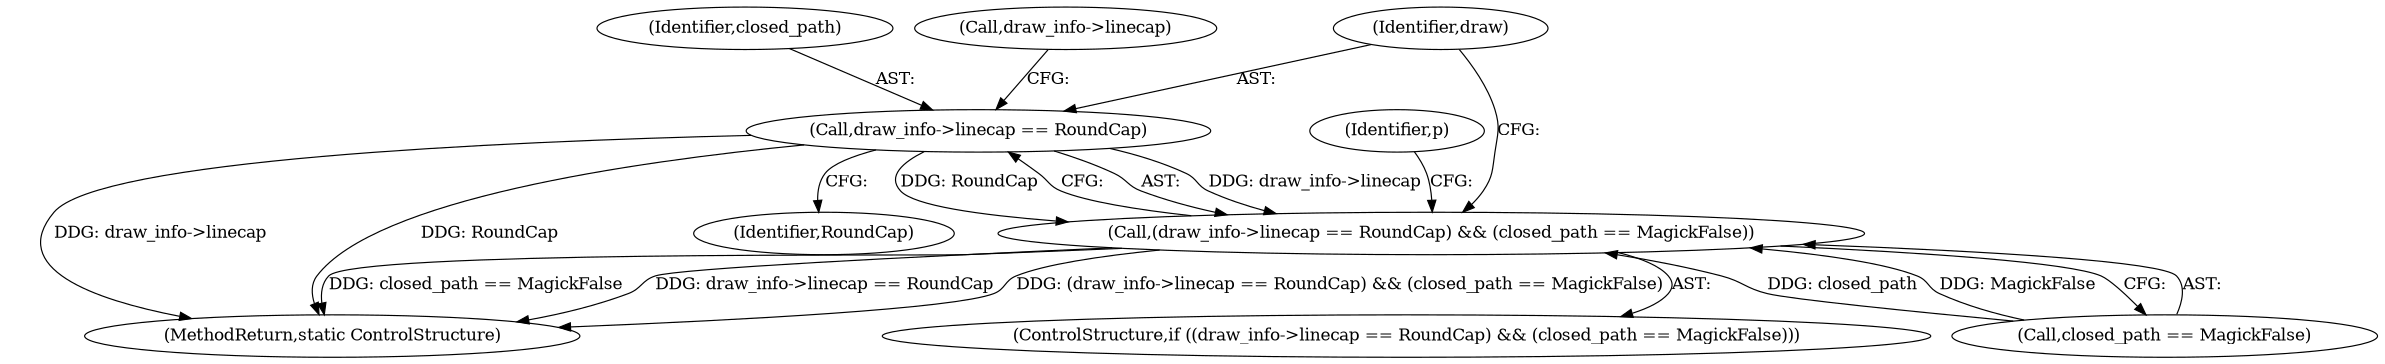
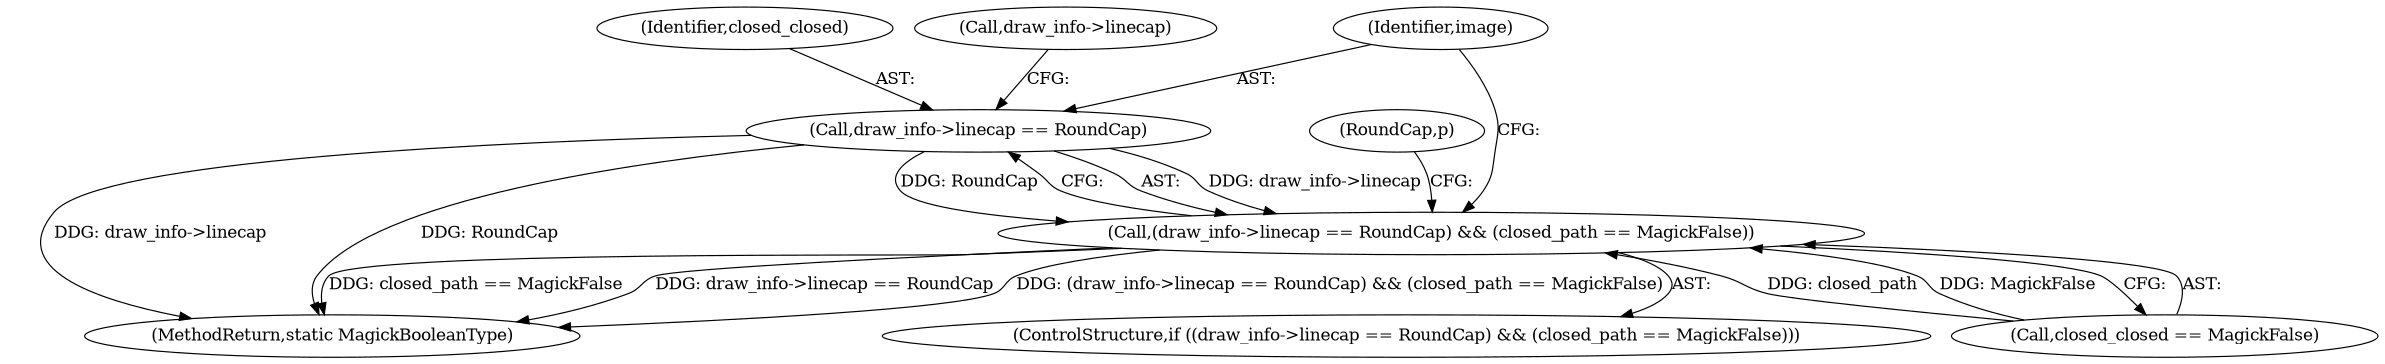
node "(Identifier,closed_path)": label "(Identifier,closed_path)" -> "(Identifier,closed_closed)"
node "(Identifier,draw)": label "(Identifier,draw)" -> "(Identifier,image)"
node "(Identifier,p)": label "(Identifier,p)" -> "(RoundCap,p)"
node "(Identifier,RoundCap)": removed
node "(MethodReturn,static ControlStructure)": label "(MethodReturn,static ControlStructure)" -> "(MethodReturn,static MagickBooleanType)"
node "(Call,closed_path == MagickFalse)": label "(Call,closed_path == MagickFalse)" -> "(Call,closed_closed == MagickFalse)"
